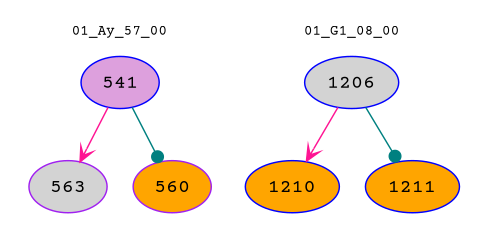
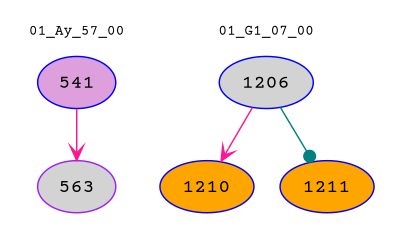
cluster "01_G1_08_00": label "01_G1_08_00" -> "01_G1_07_00"
node "560": removed
